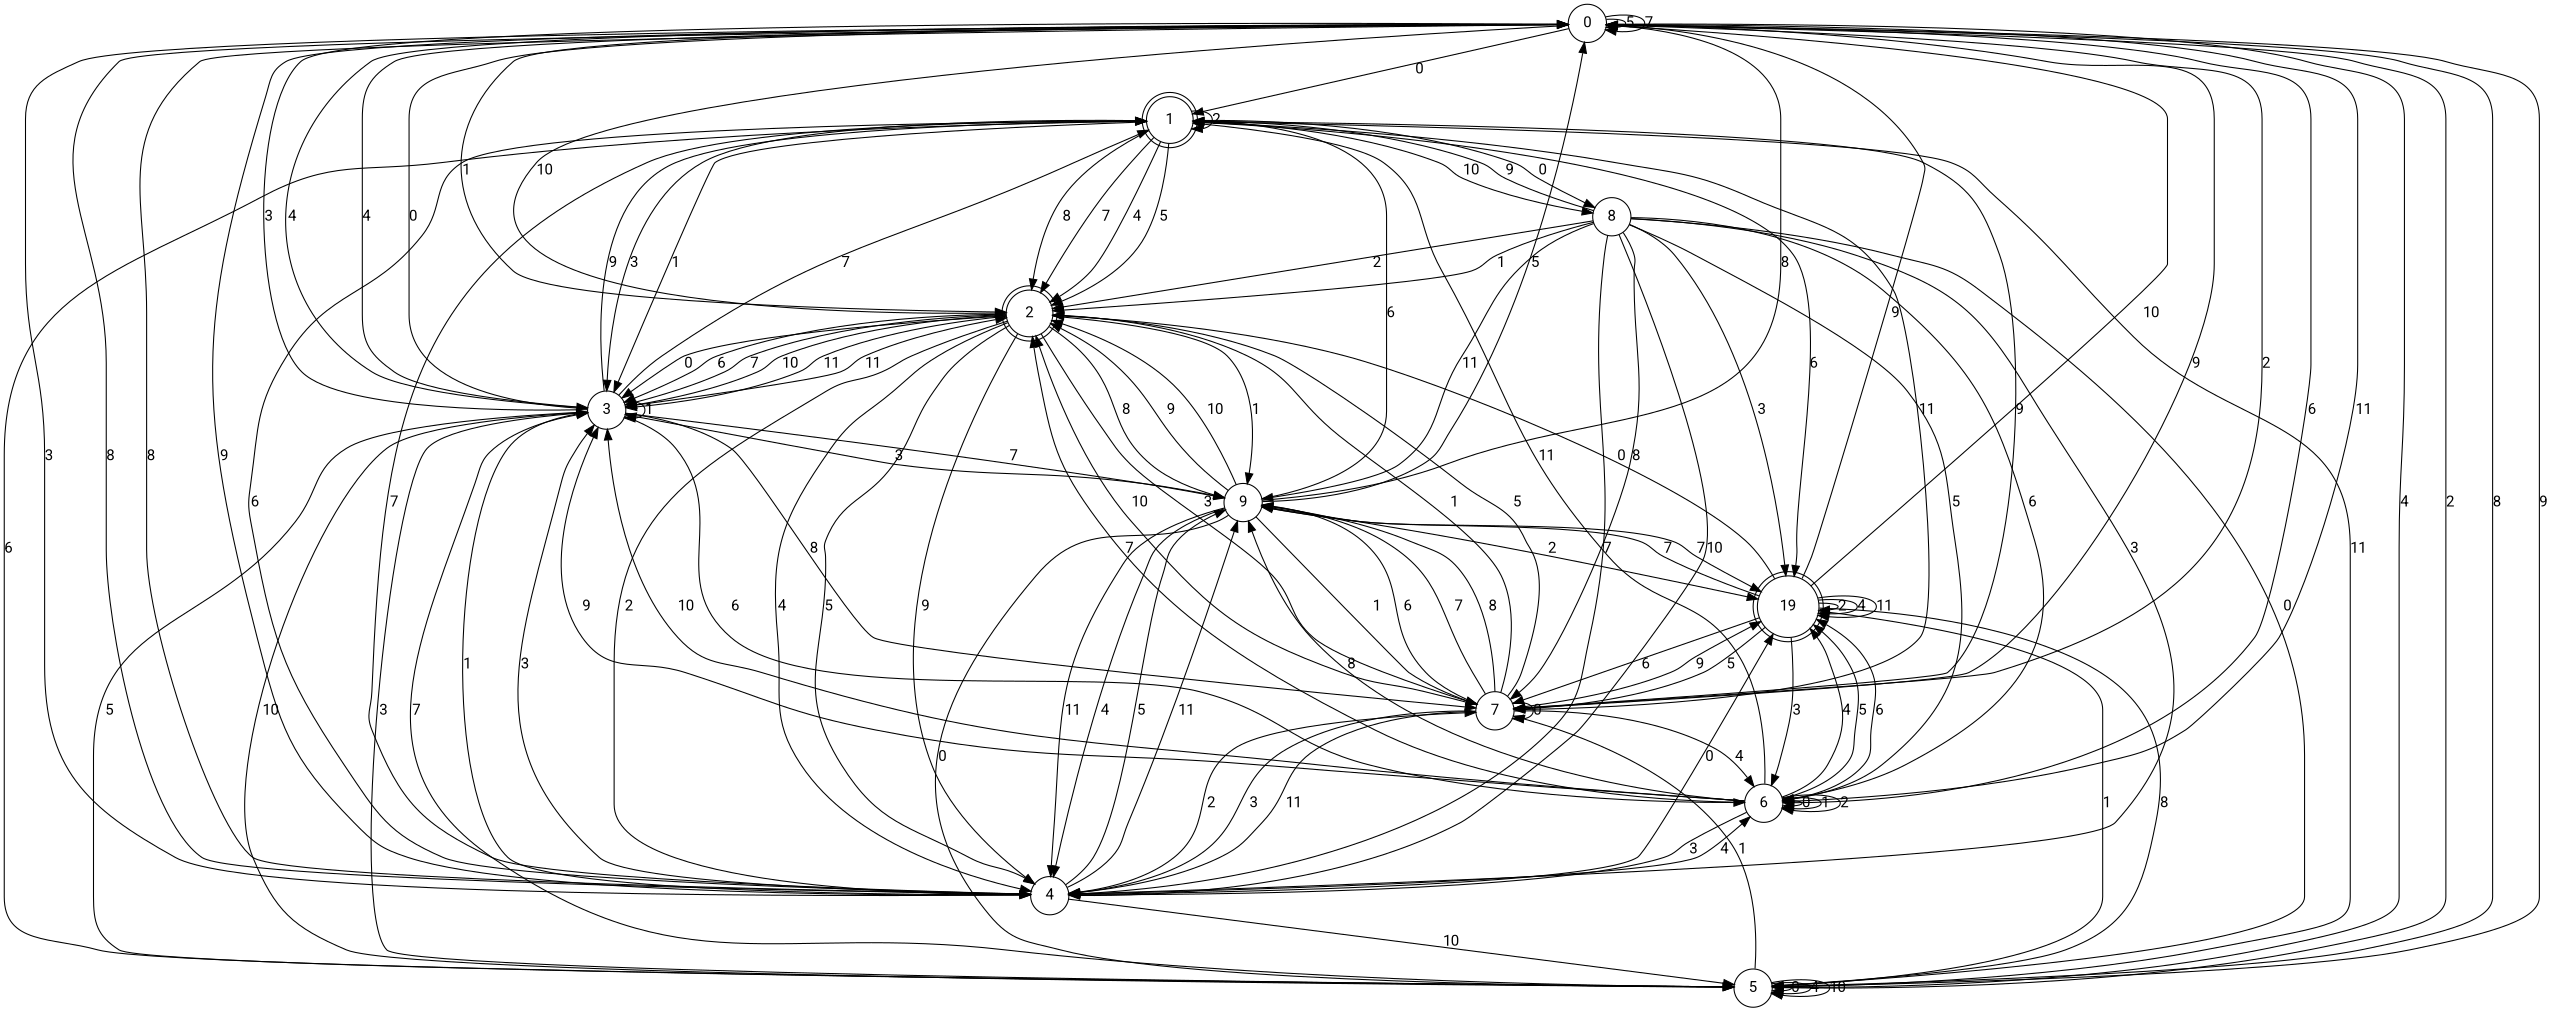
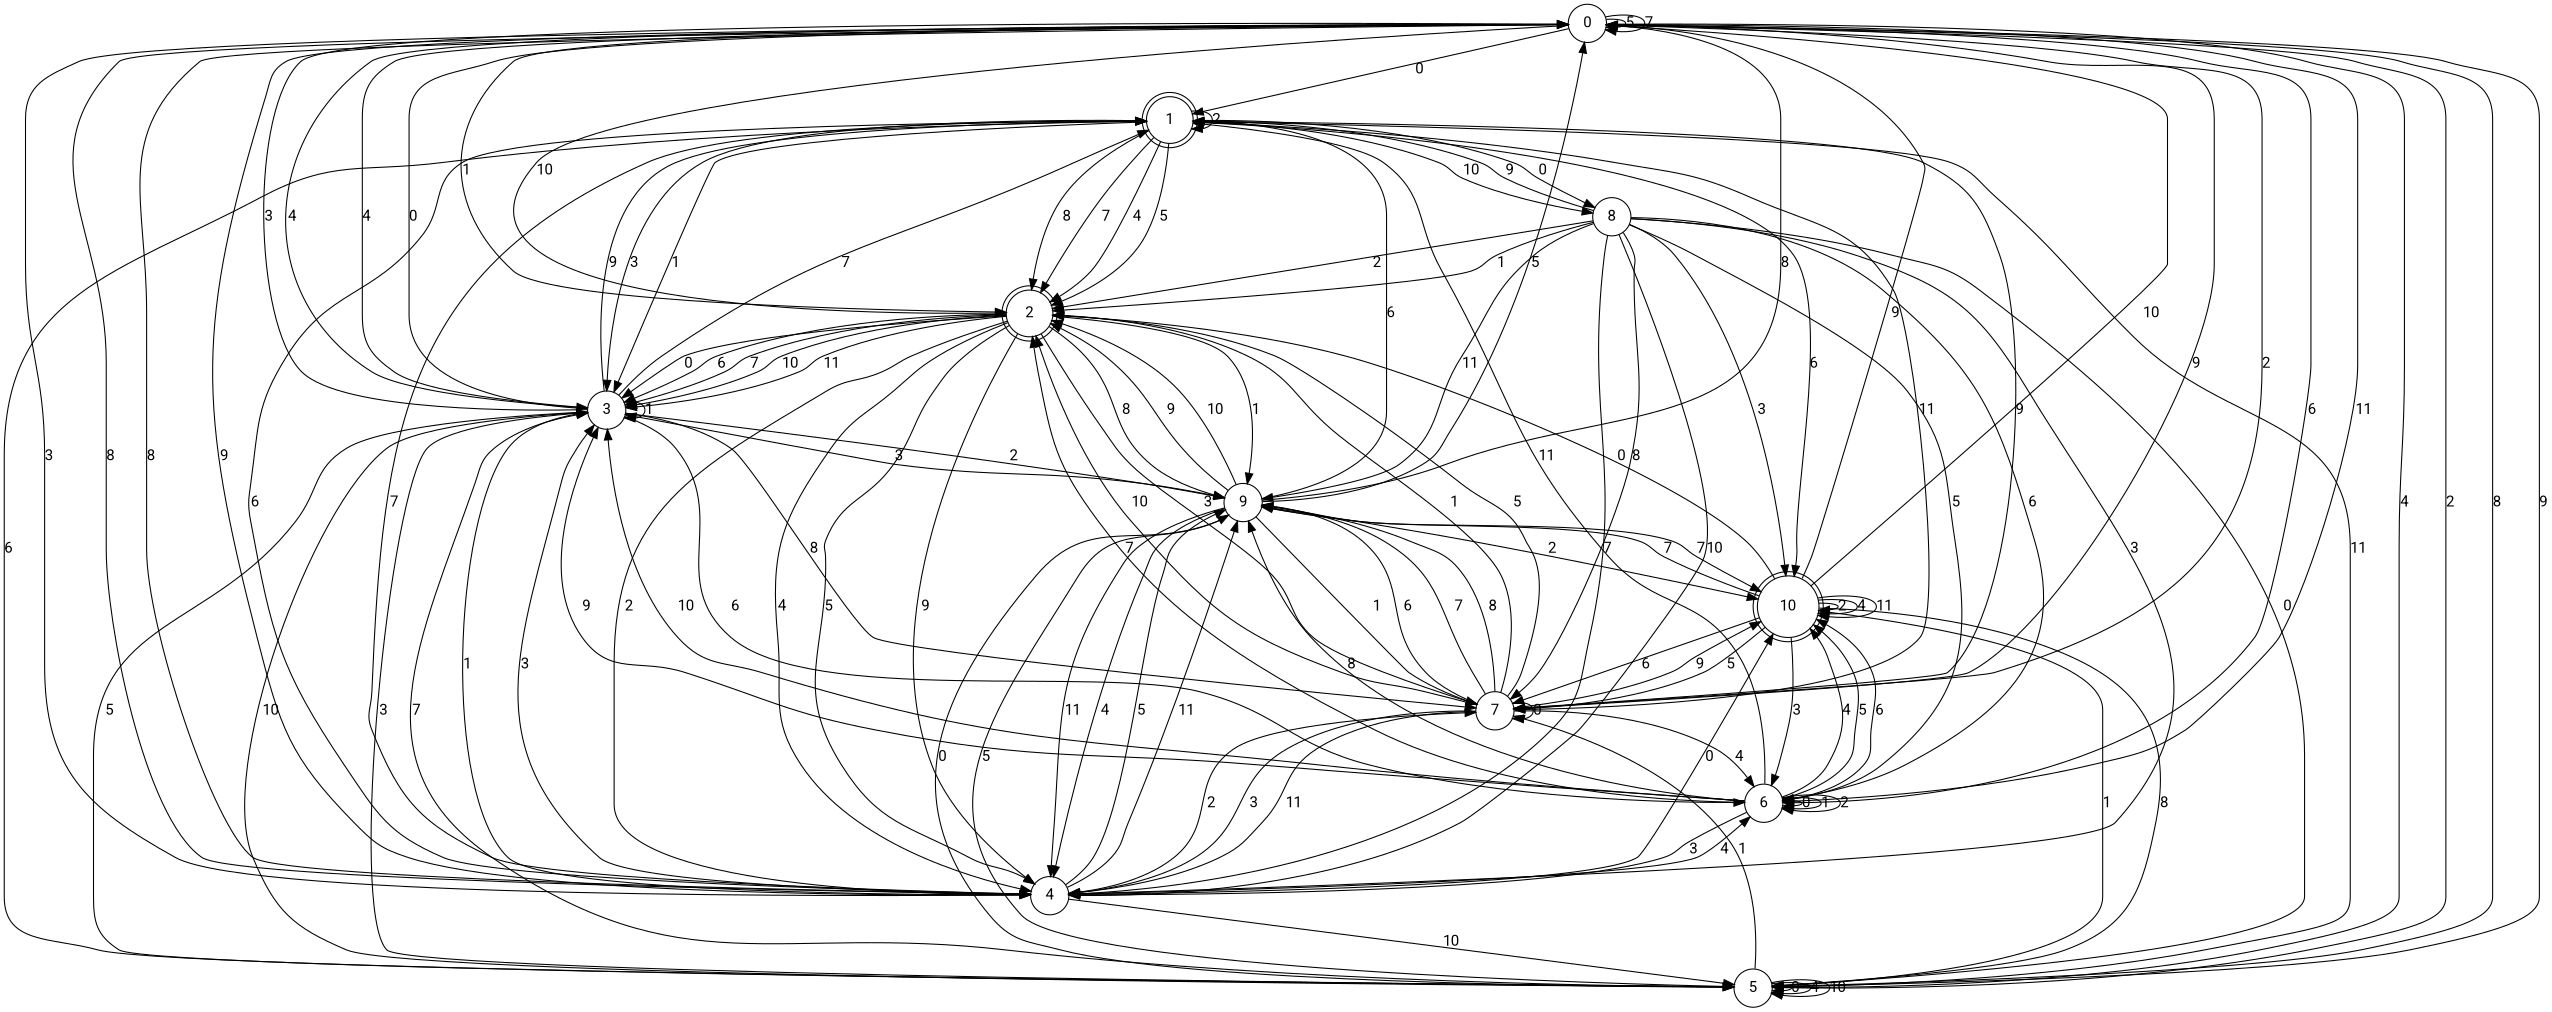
edge "3" -> "2": removed, label "11"
edge "3" -> "9": label "7" -> "2"
node "19": label "19" -> "10"
edge "5" -> "9": added, label "5"
